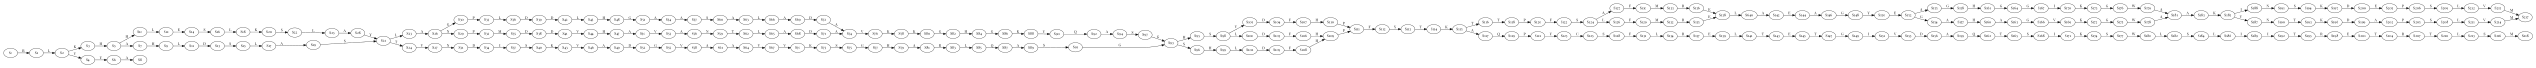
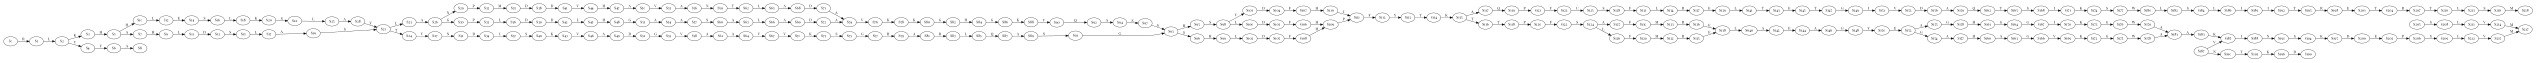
edge "S185" -> "S187": reversed
node "S202": removed
edge "S110" -> "S111": label "P" -> "I"
